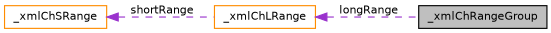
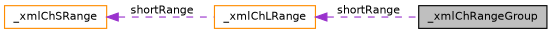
edge "_xmlChRangeGroup" -> "_xmlChLRange": label " longRange" -> " shortRange"
